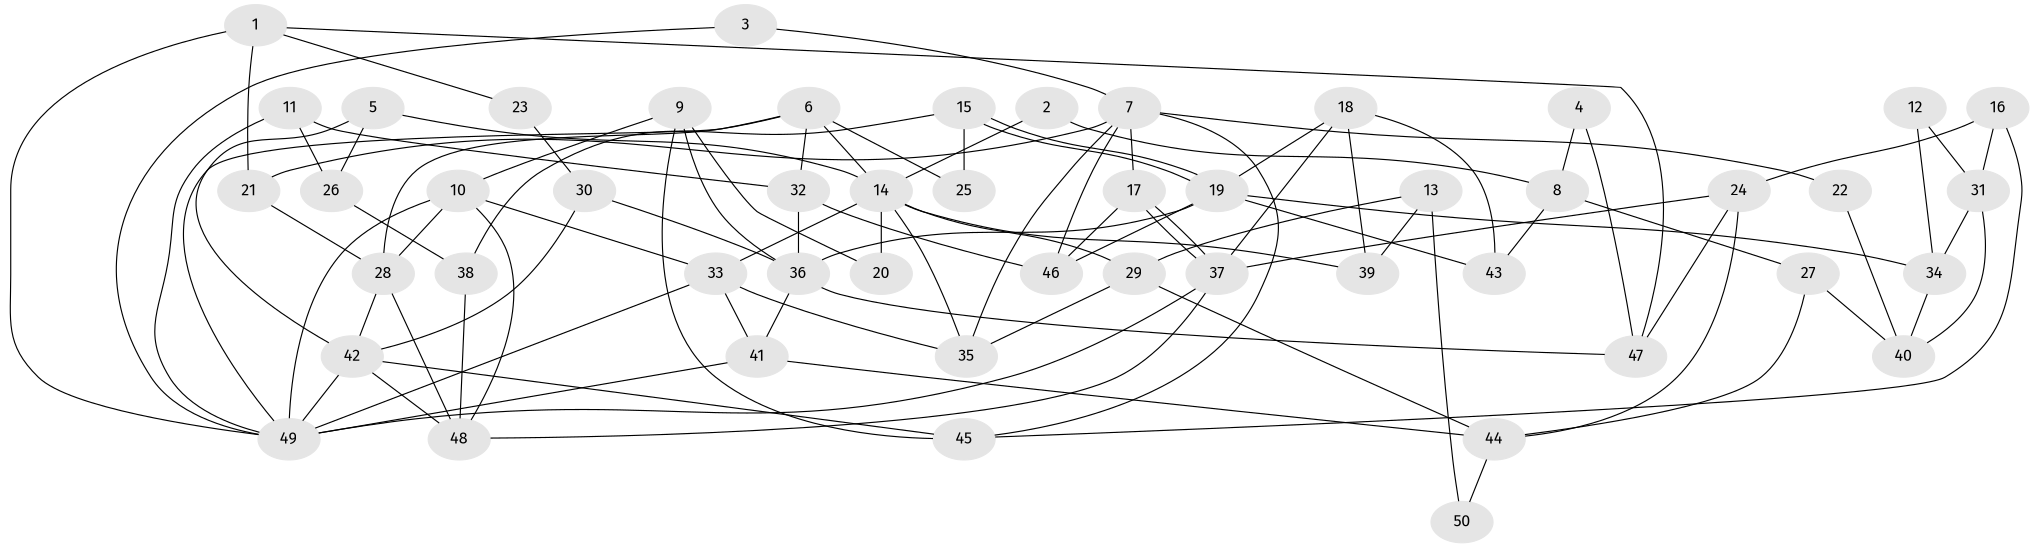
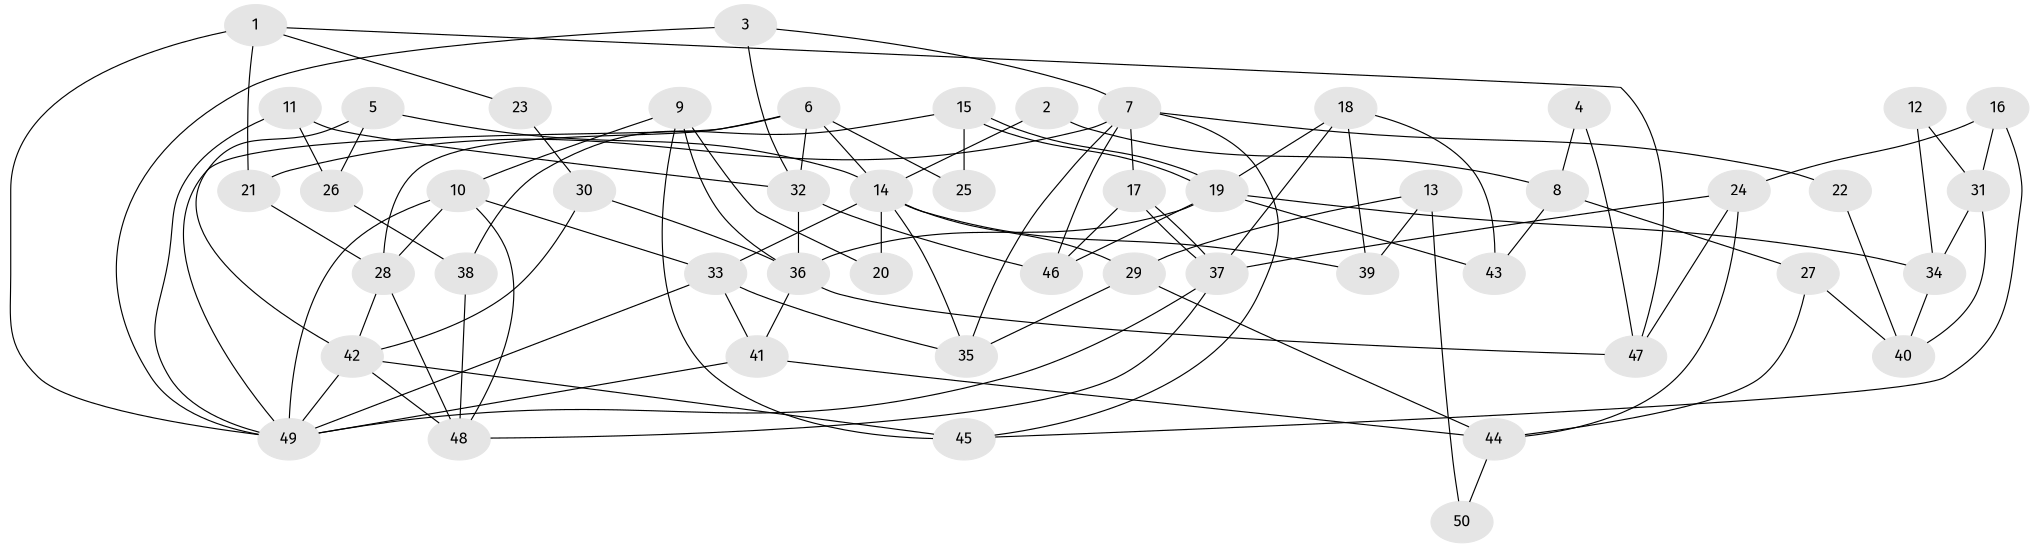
edge "3" -- "32": added
